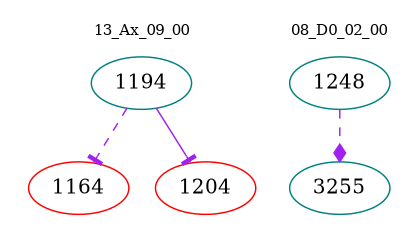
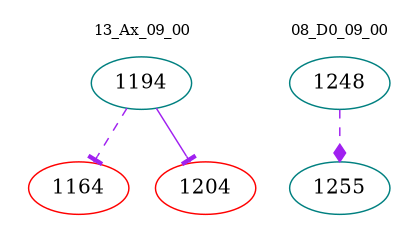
cluster "08_D0_02_00": label "08_D0_02_00" -> "08_D0_09_00"
node "3255": label "3255" -> "1255"
